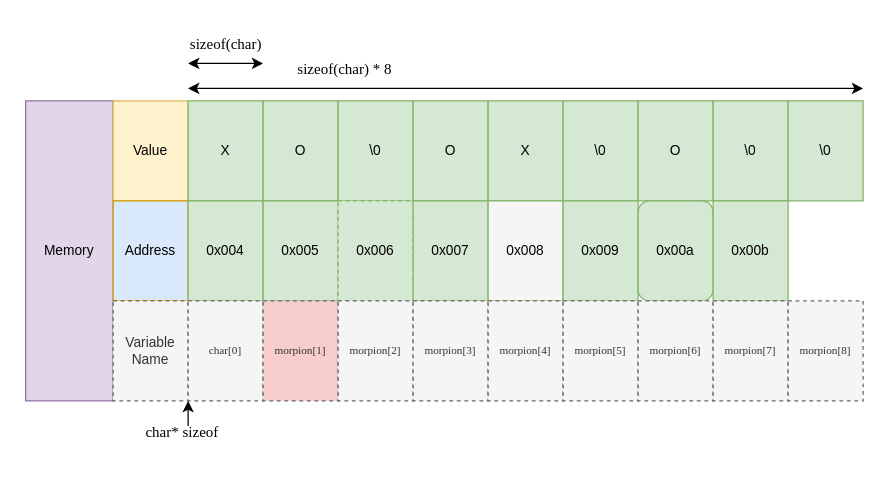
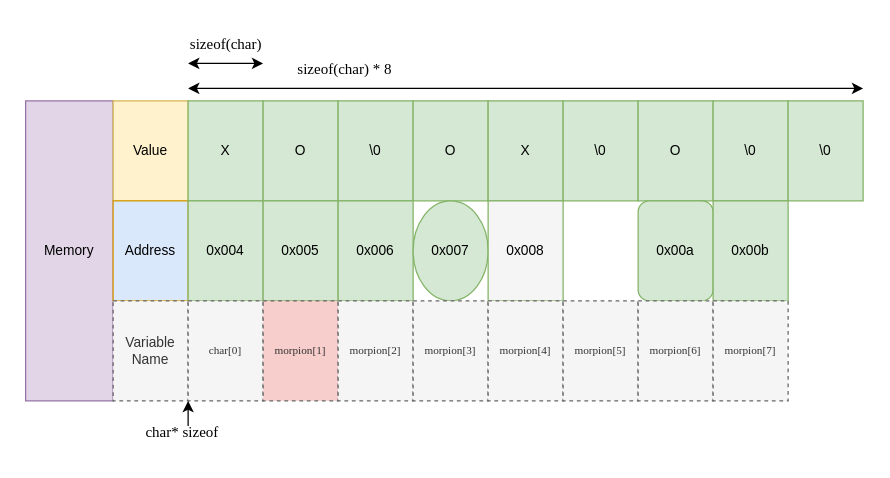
node "0x006": style dashed -> solid
node "0x007": shape rectangle -> ellipse
node "0x009": removed
node "morpion[8]": removed
